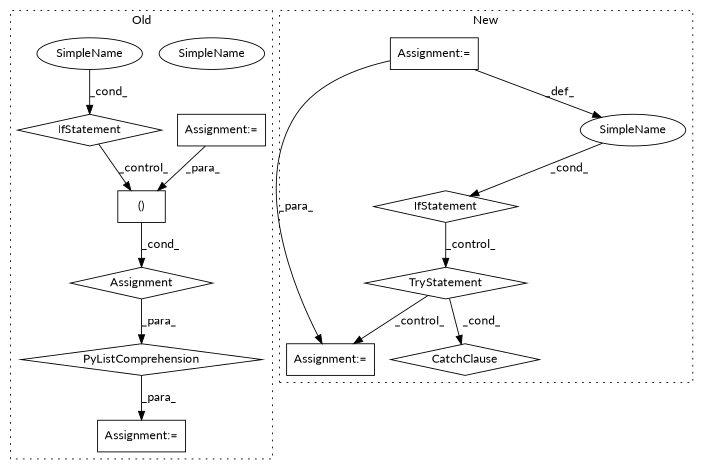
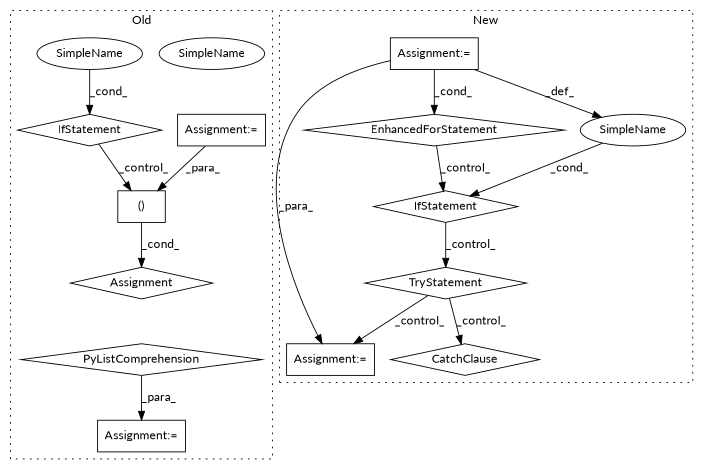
node "EnhancedForStatement": added
edge "Assignment" -> "PyListComprehension": removed, label "_para_"
edge "TryStatement" -> "CatchClause": label "_cond_" -> "_control_"
